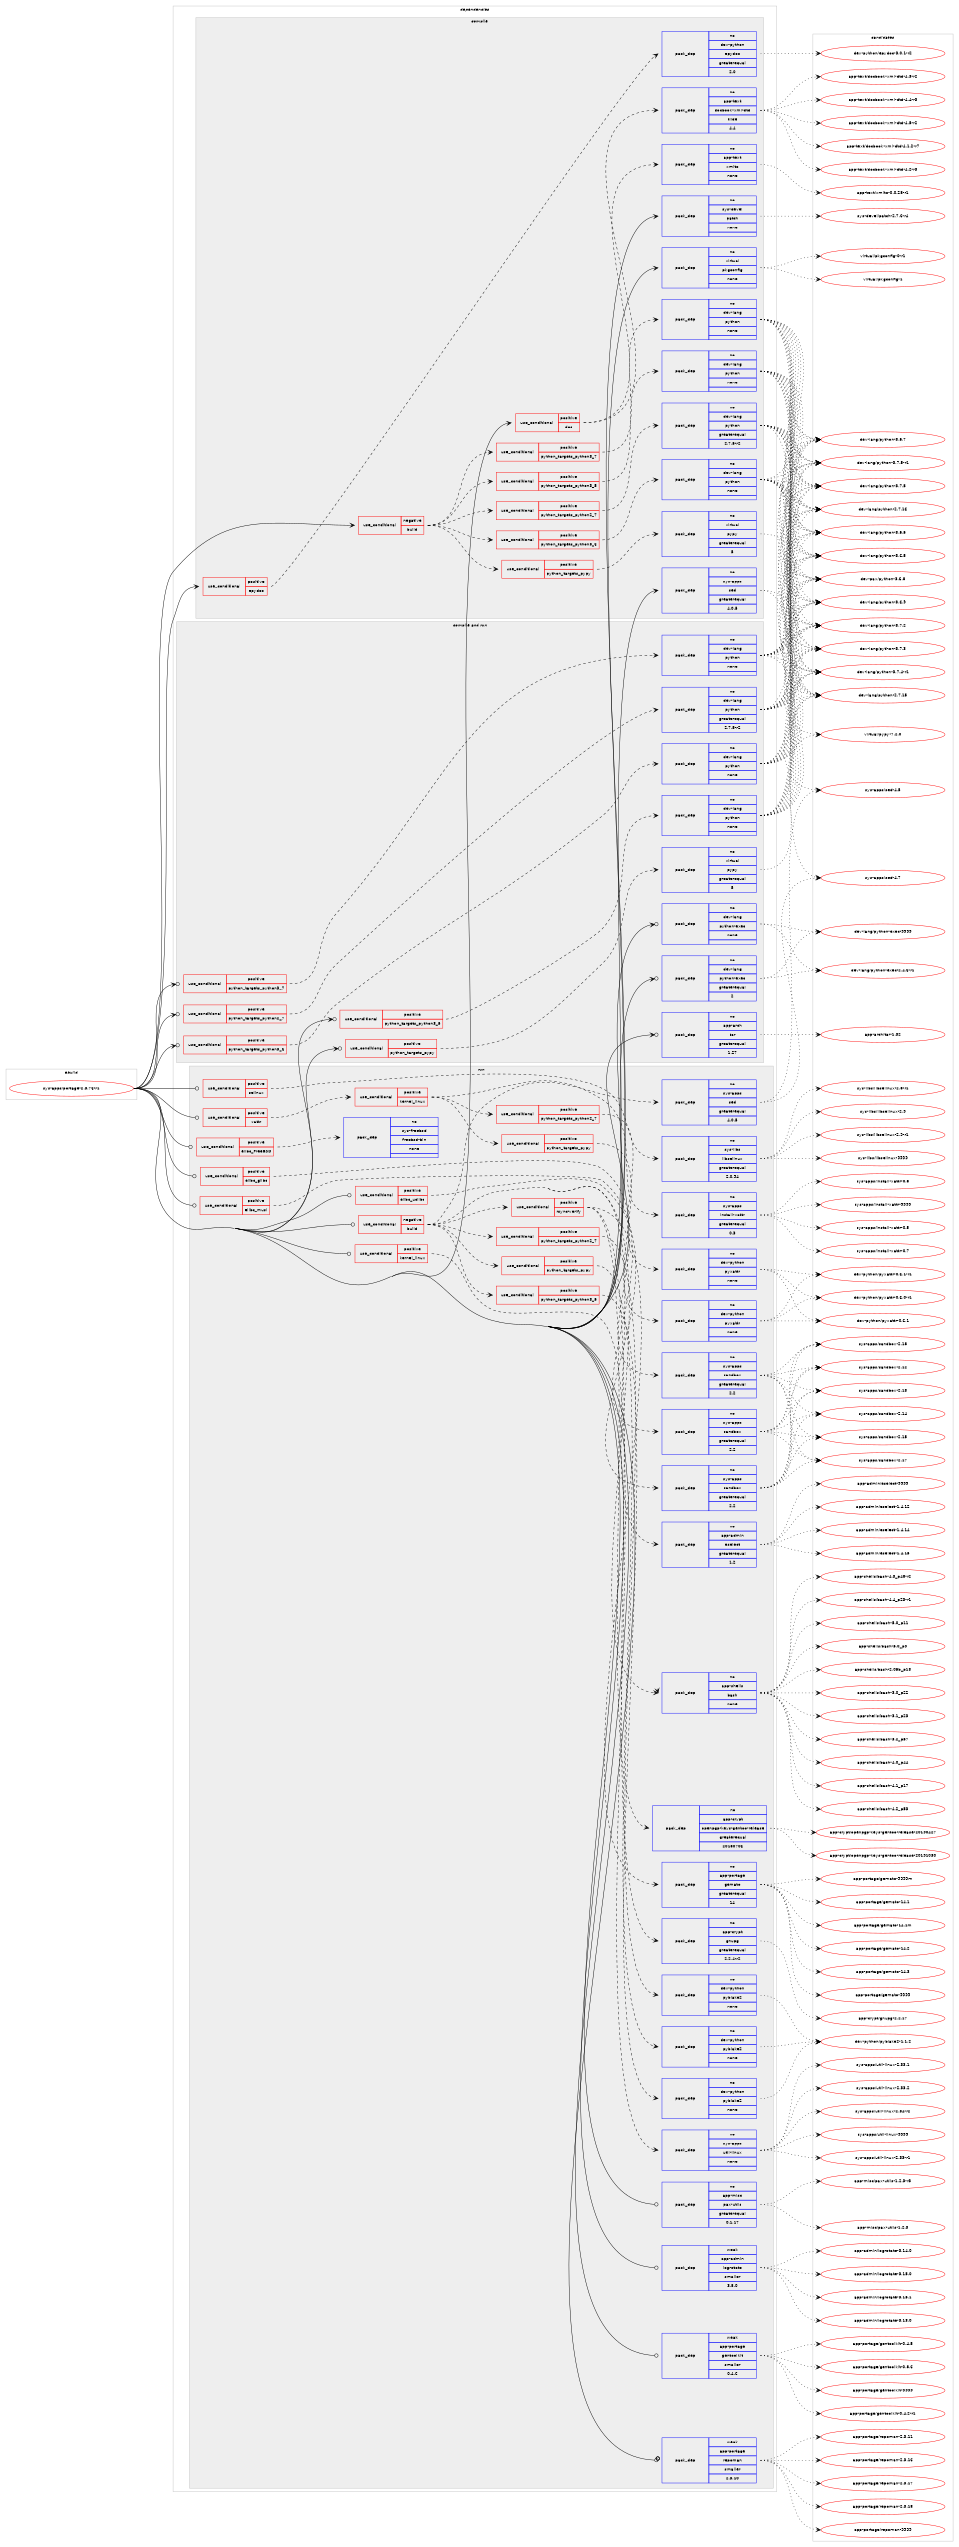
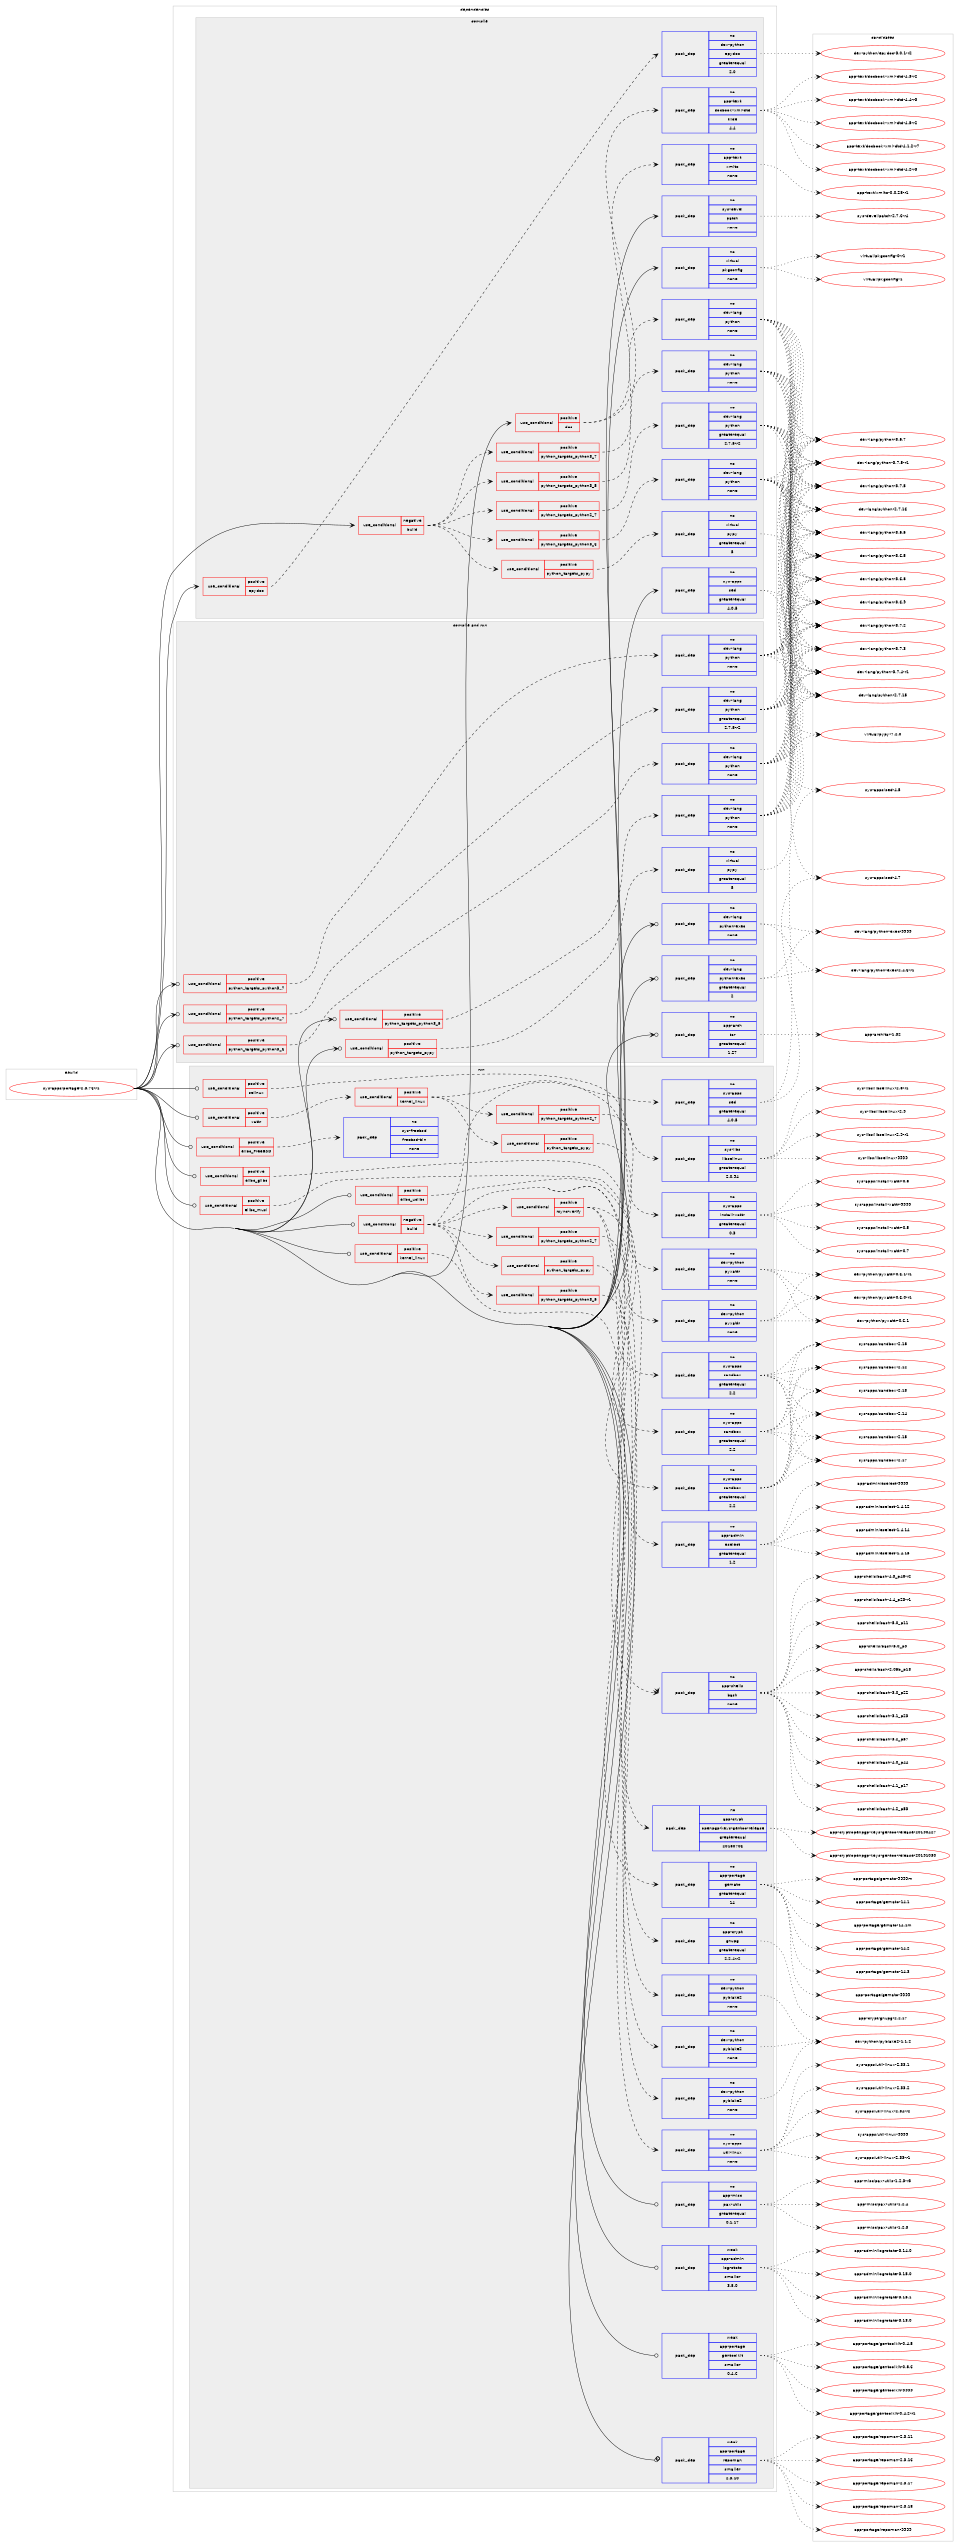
node "dev-pax/python-3.6.8": label "dev-pax/python-3.6.8" -> "dev-lang/python-3.6.8"
node "app-misc/pax-utils-1.2.4": added
